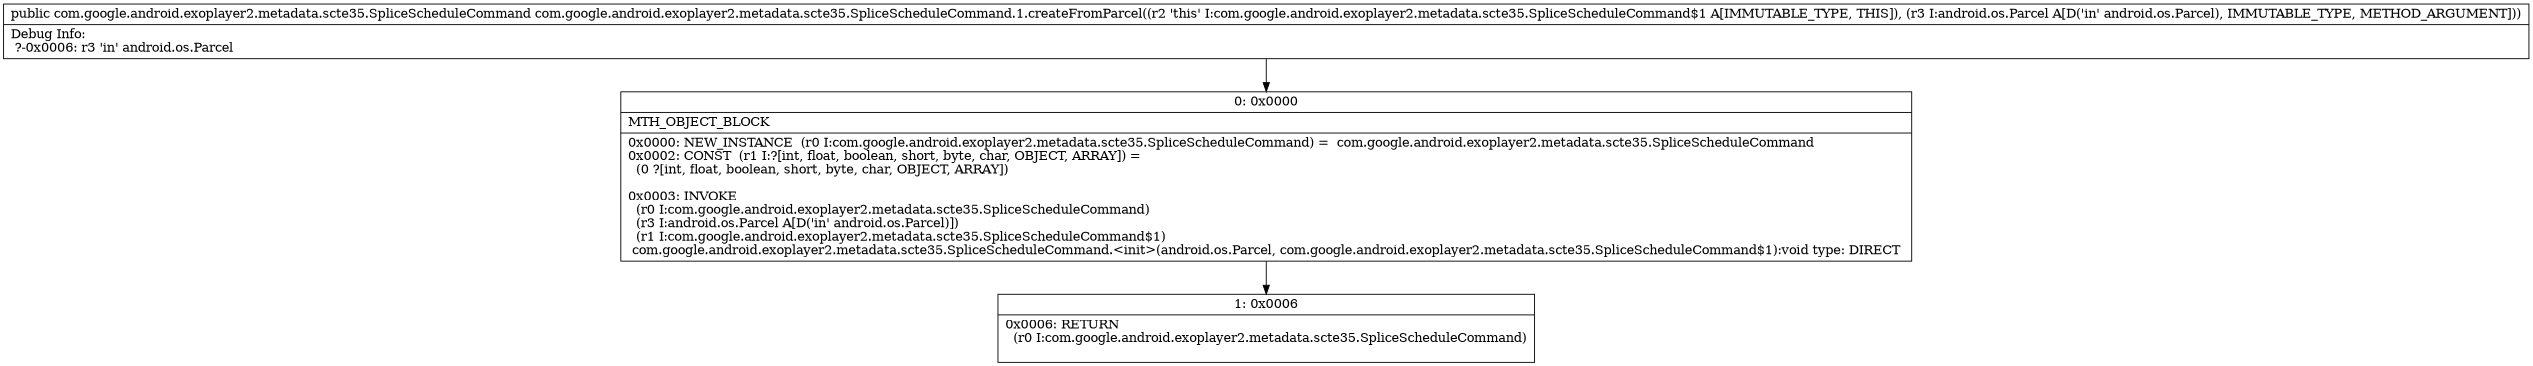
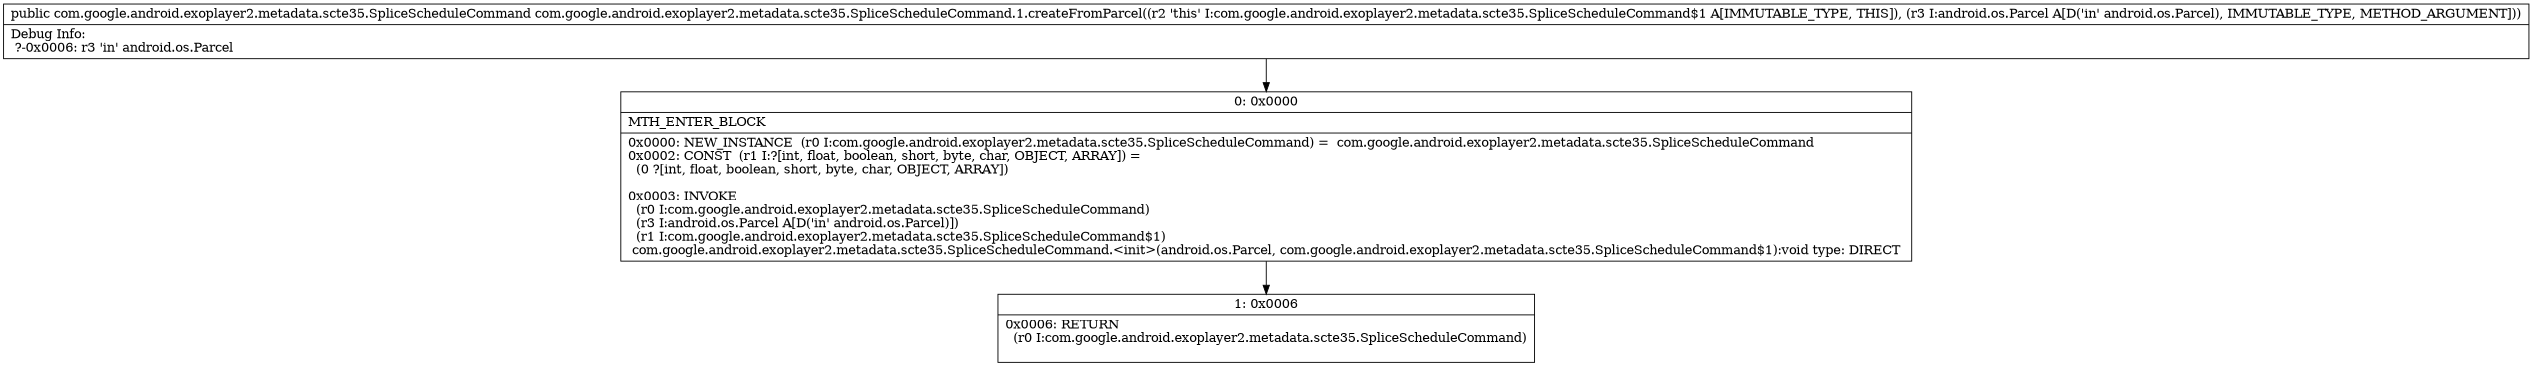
node "0: 0x0000": text "MTH_OBJECT_BLOCK" -> "MTH_ENTER_BLOCK"
